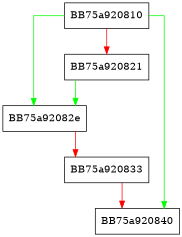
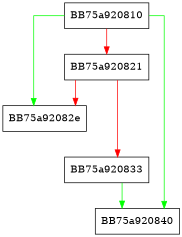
edge "BB75a920821" -> "BB75a92082e": color green -> red
edge "BB75a92082e" -> "BB75a920833": now "BB75a920821" -> "BB75a920833"
edge "BB75a920833" -> "BB75a920840": color red -> green
